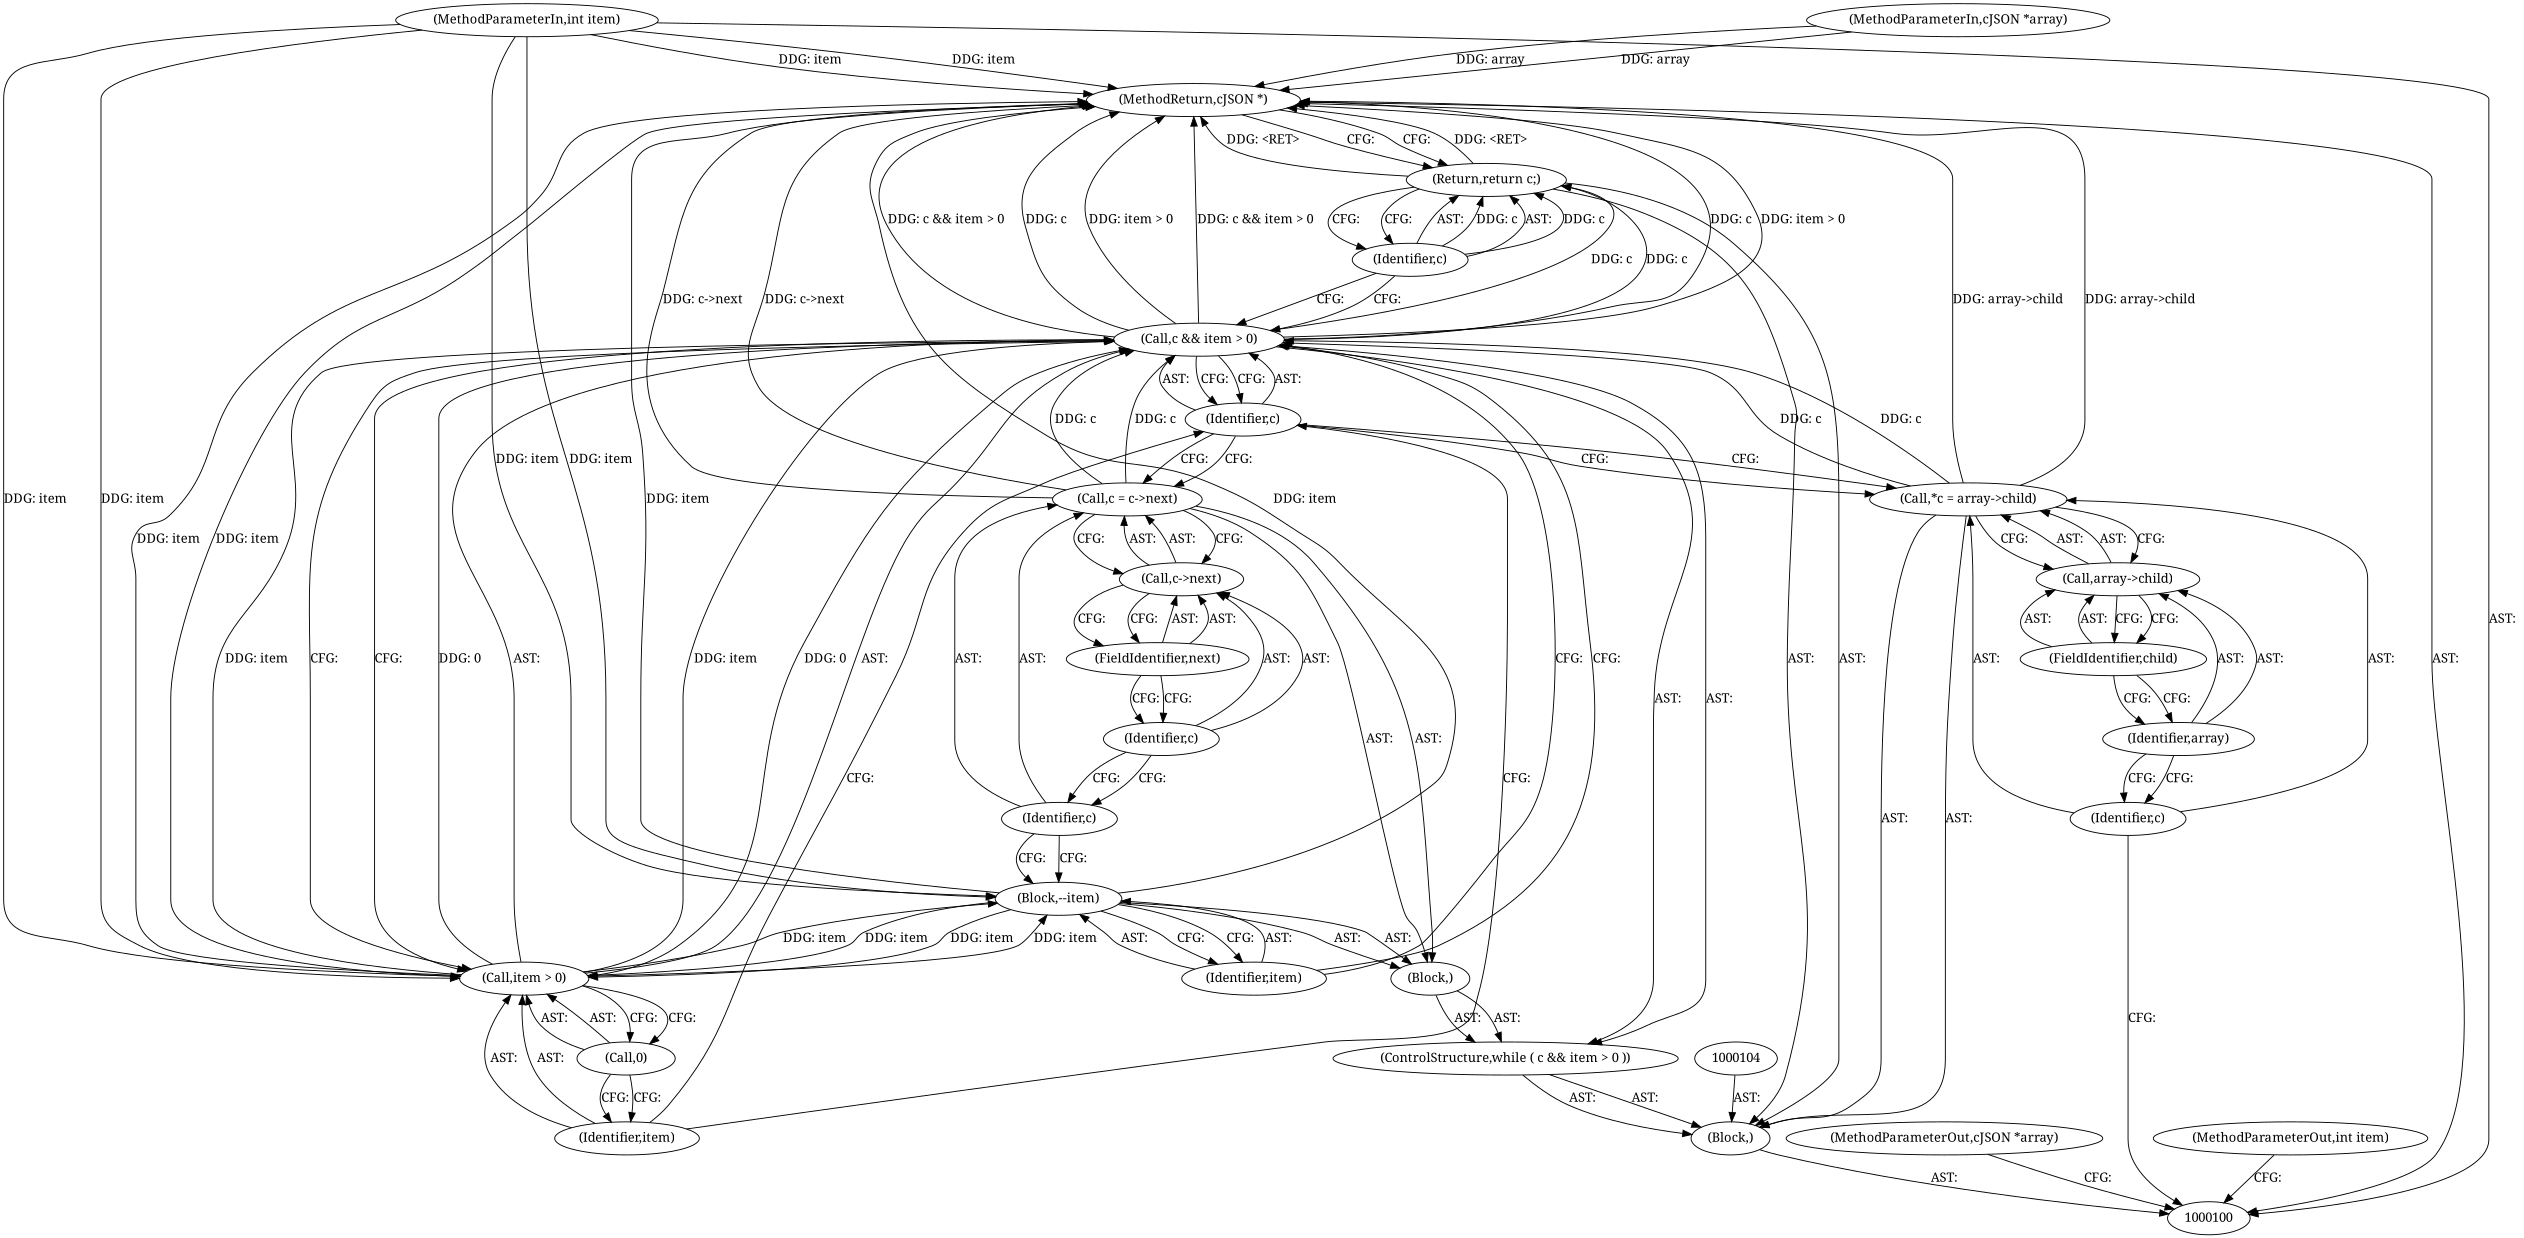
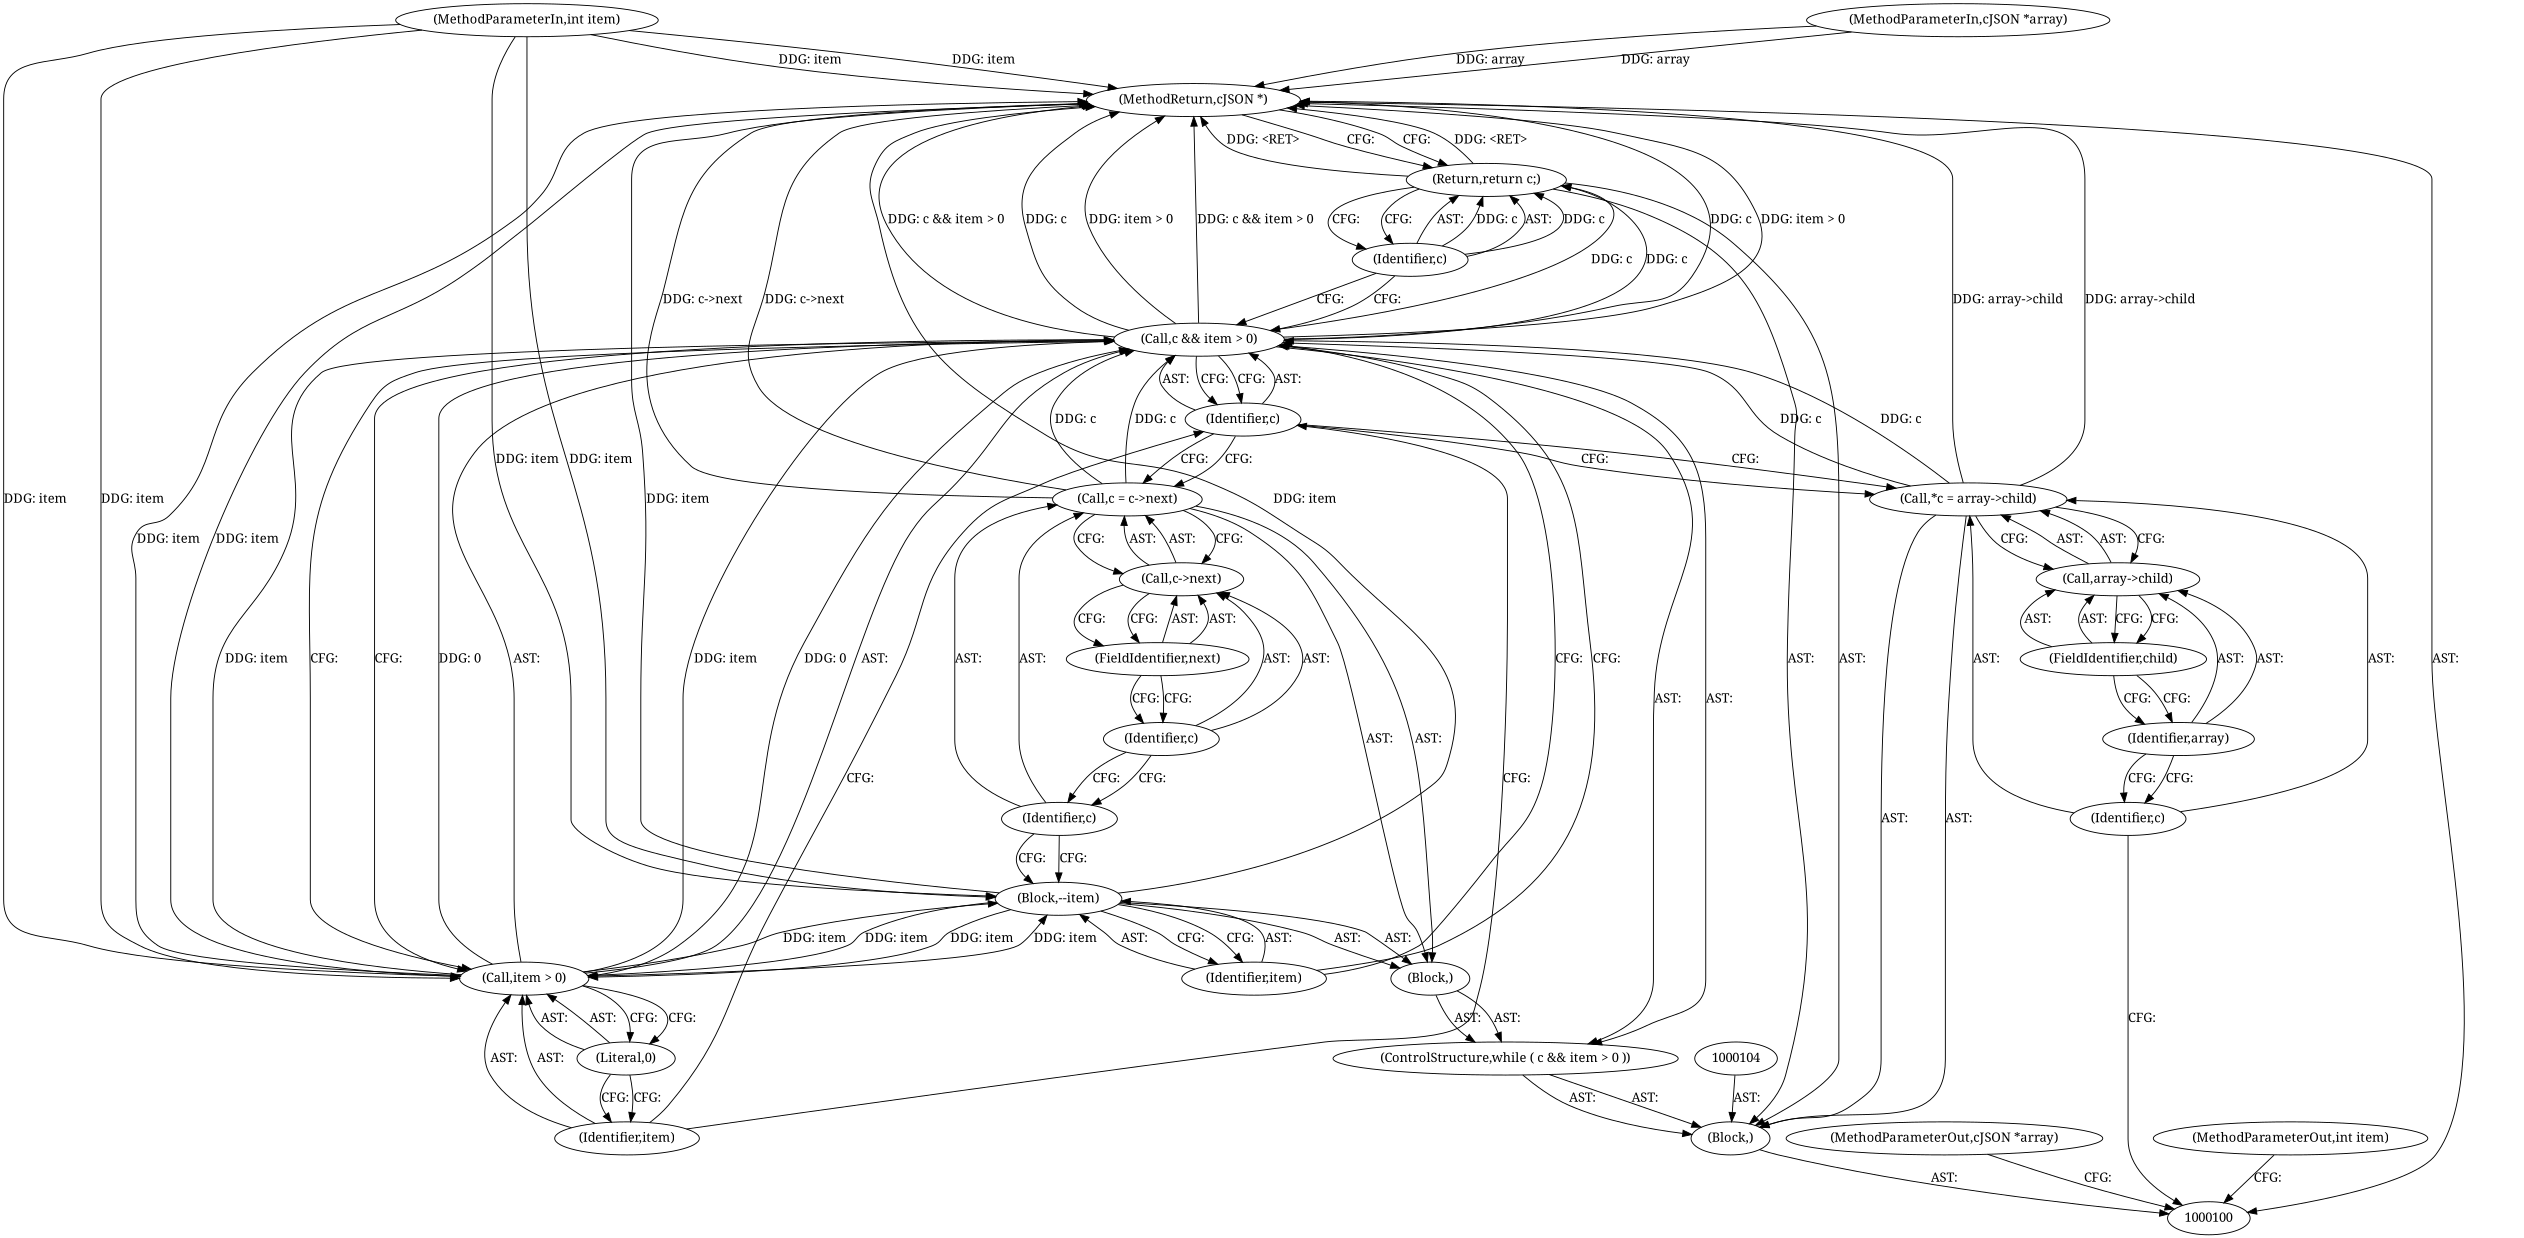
edge "(MethodParameterIn,int item)" -> "1000100": removed, label "AST:"
node "(Call,0)": label "(Call,0)" -> "(Literal,0)"
